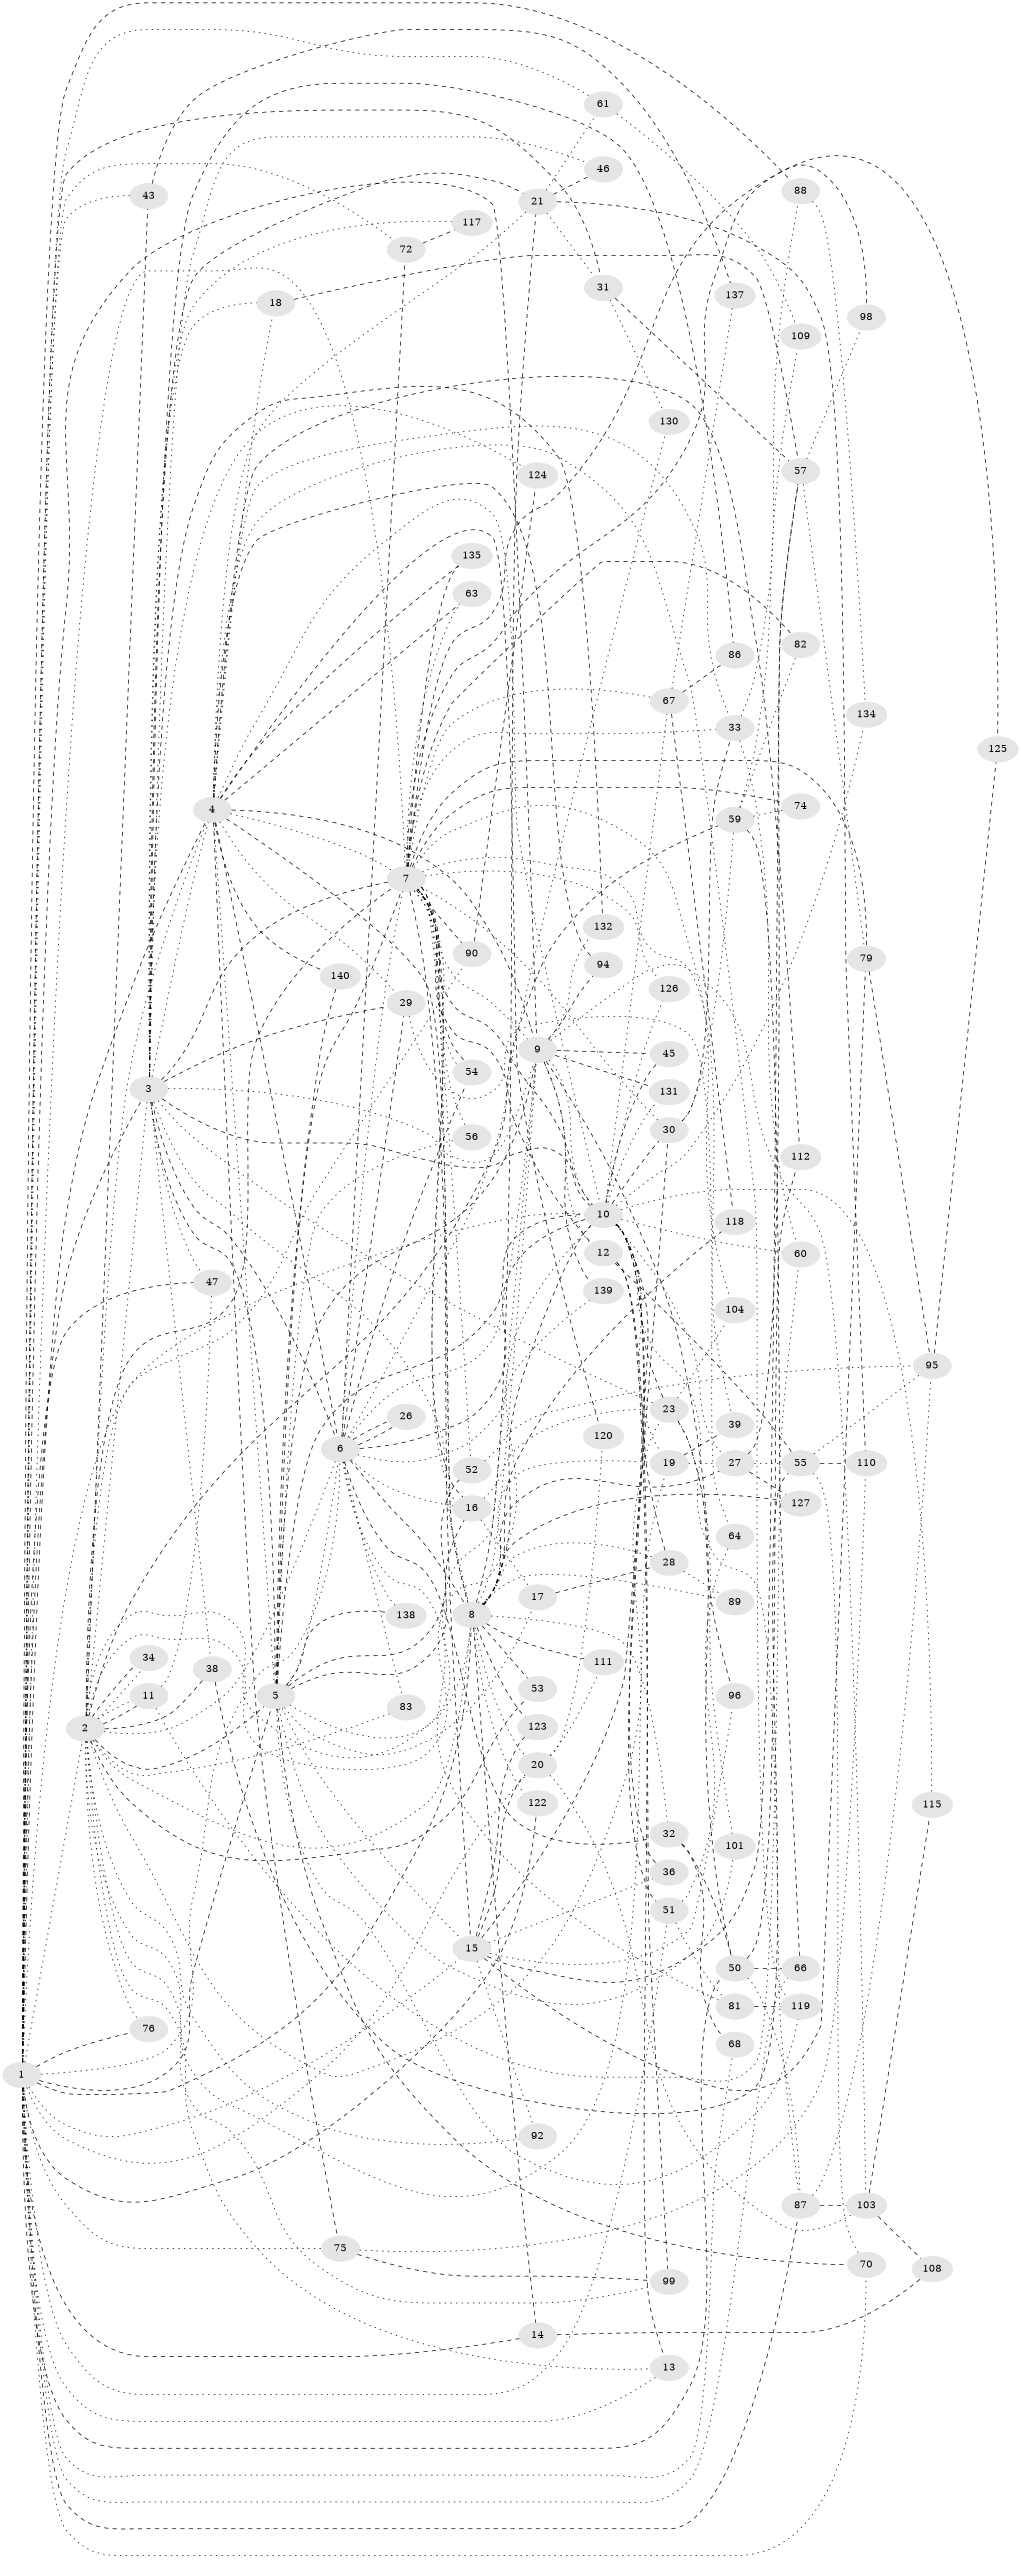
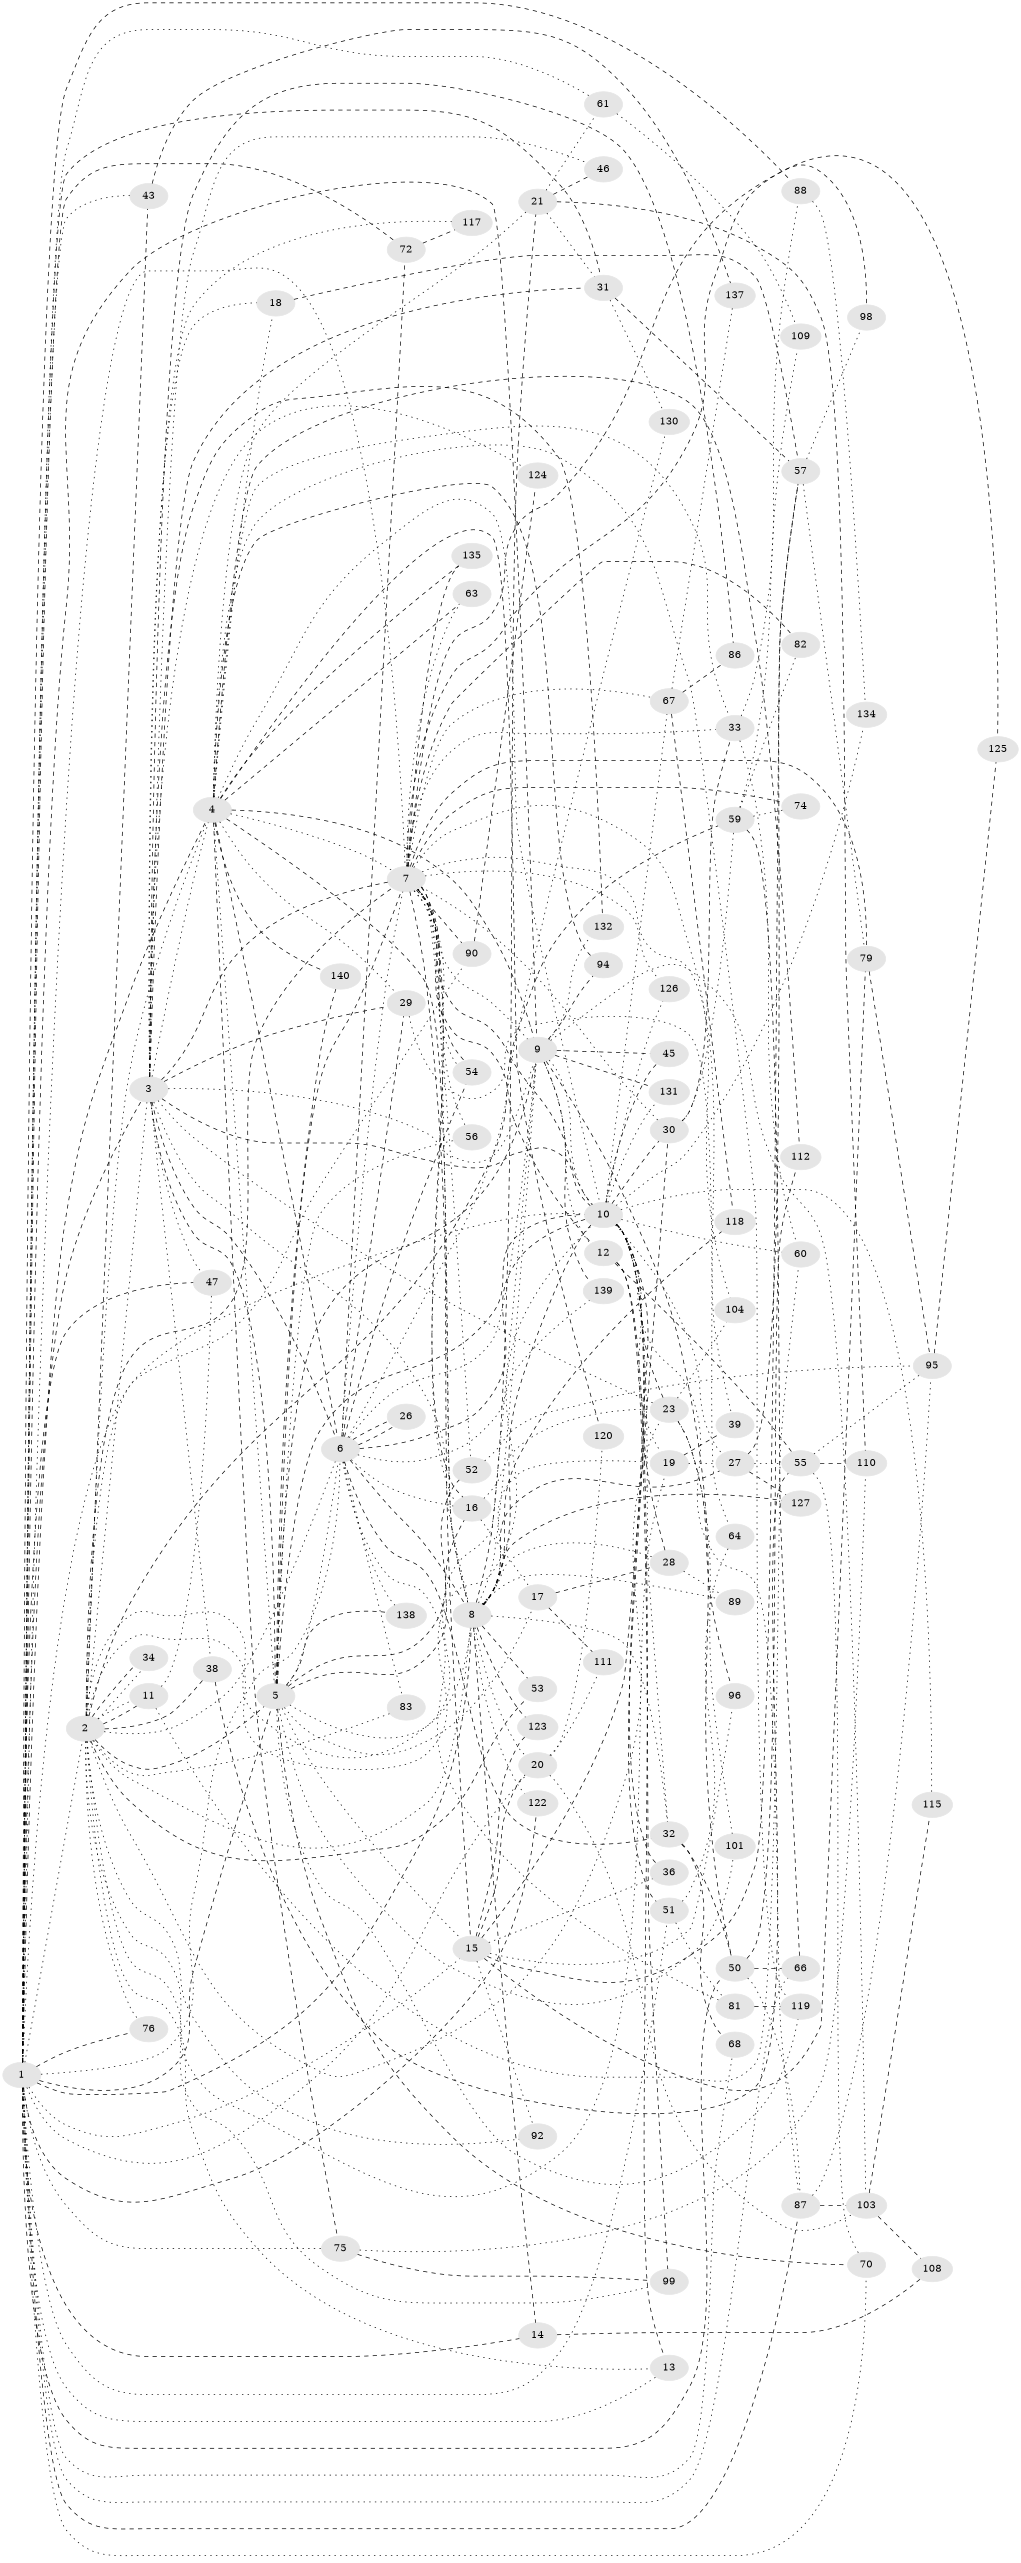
edge "21" -- "3": now "31" -- "3"
edge "72" -- "1": style dotted -> dashed
edge "10" -- "32": added
edge "8" -- "111": now "17" -- "111"
